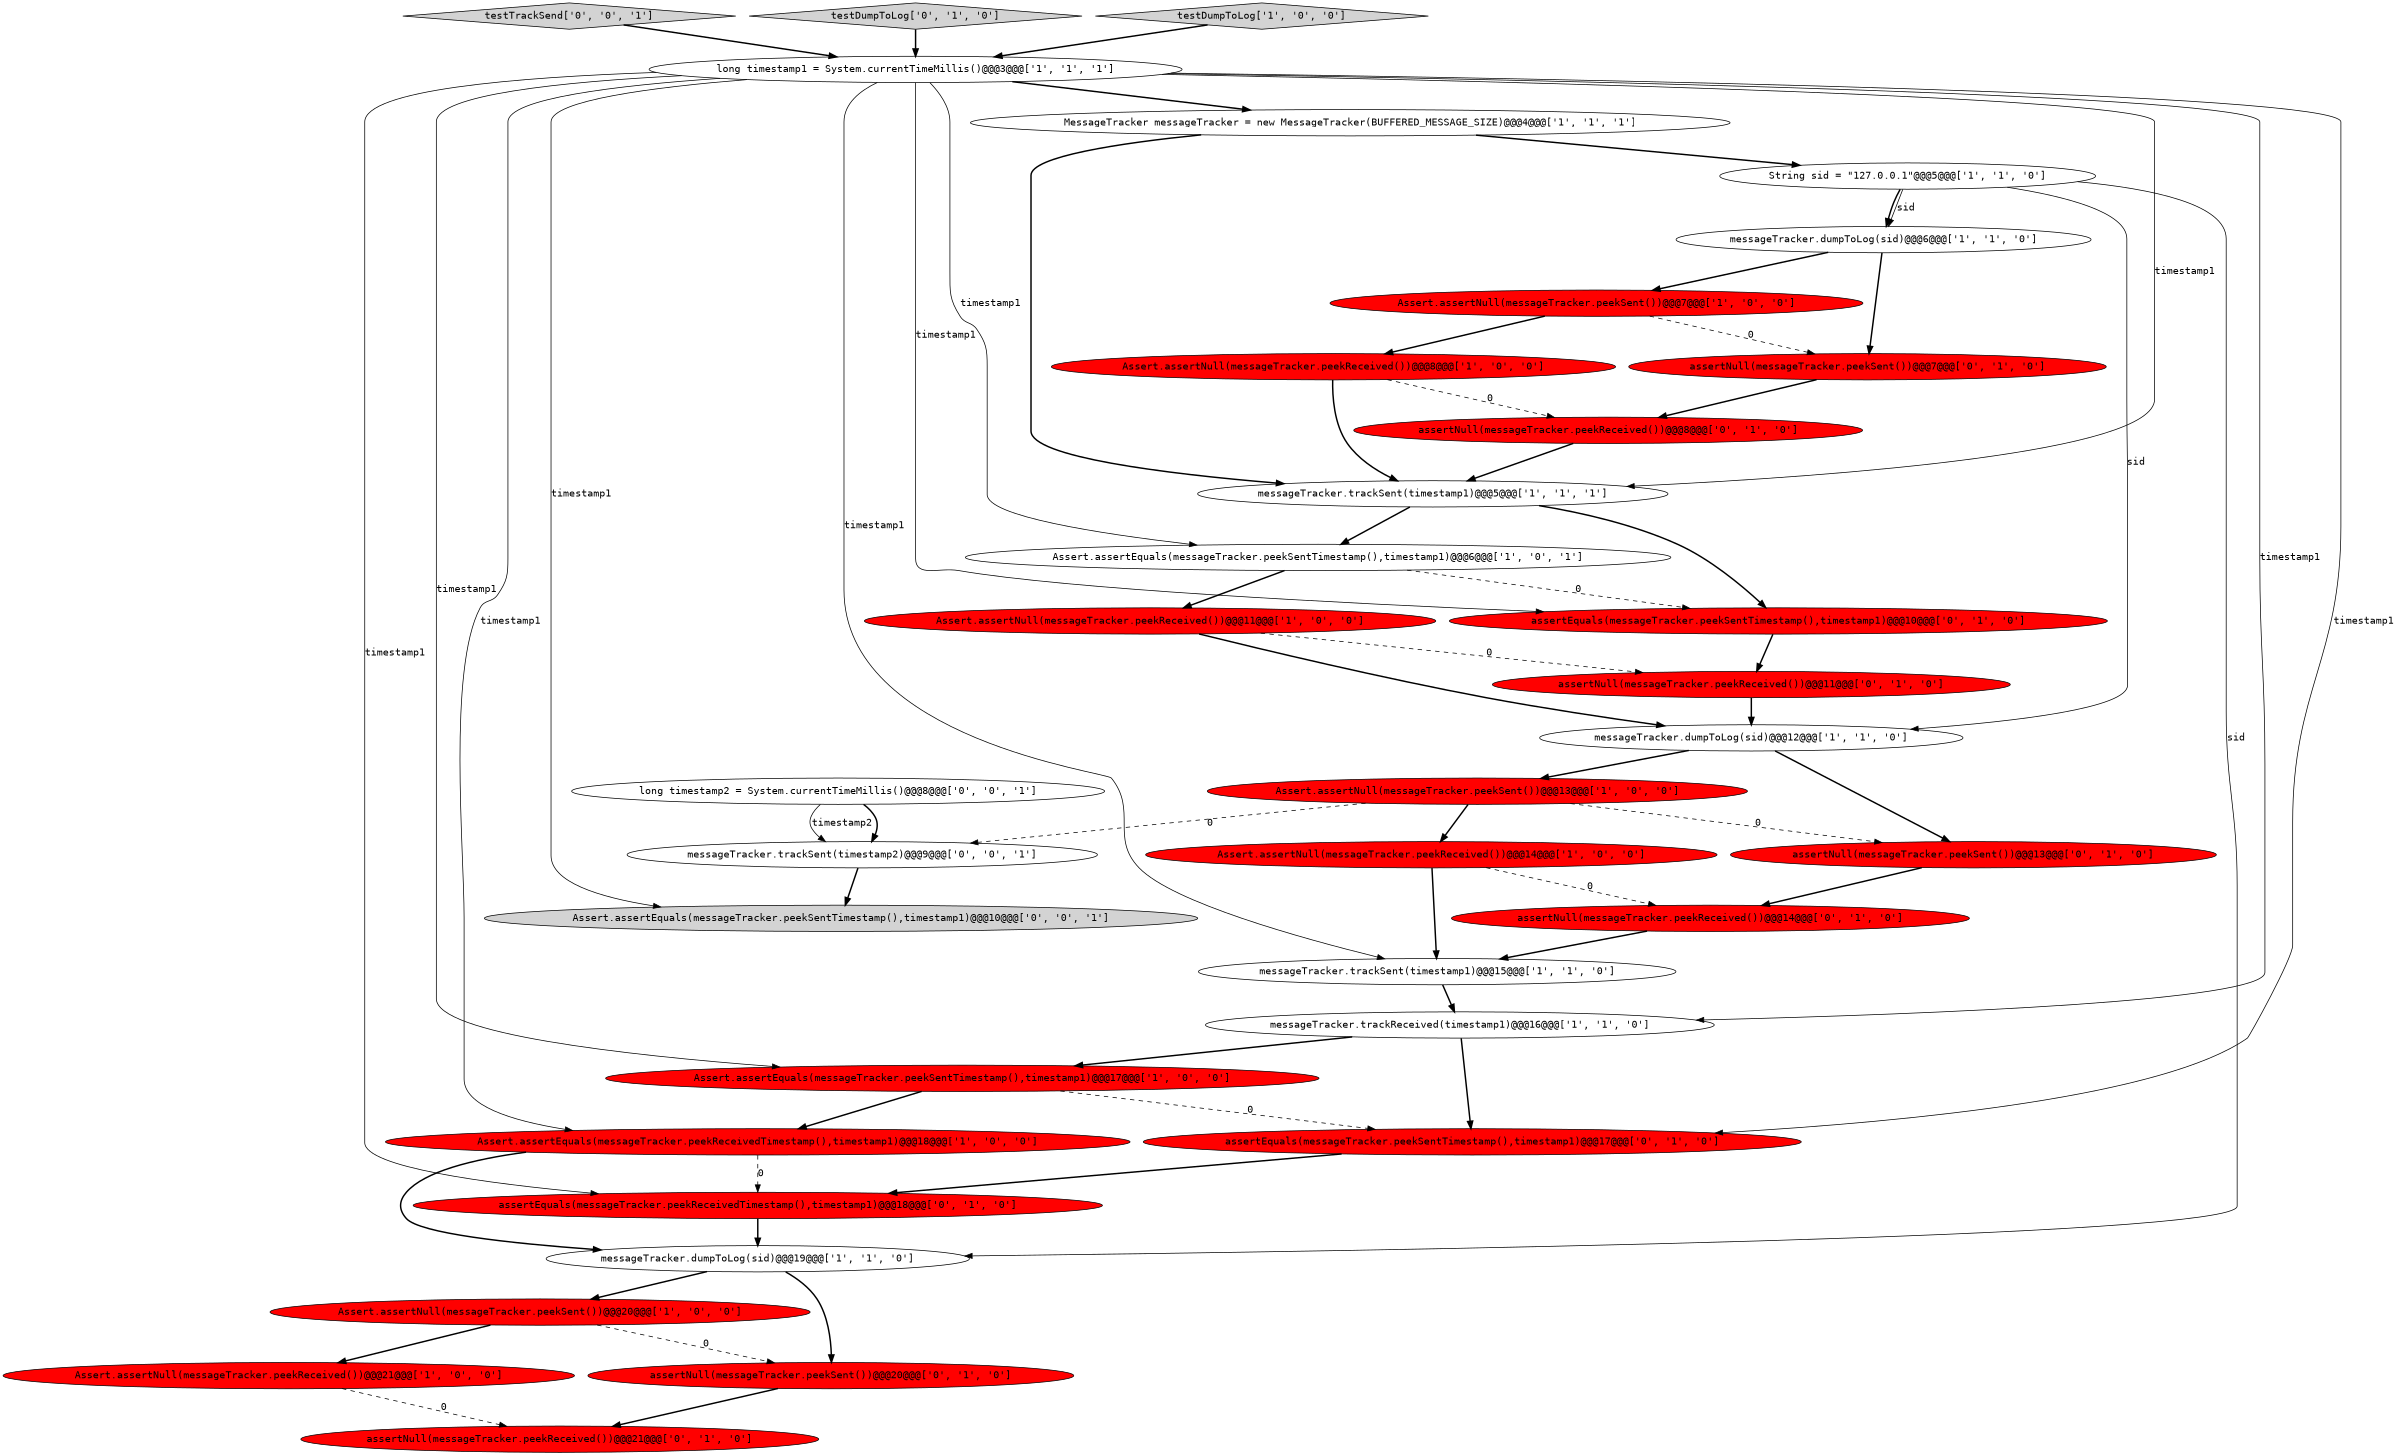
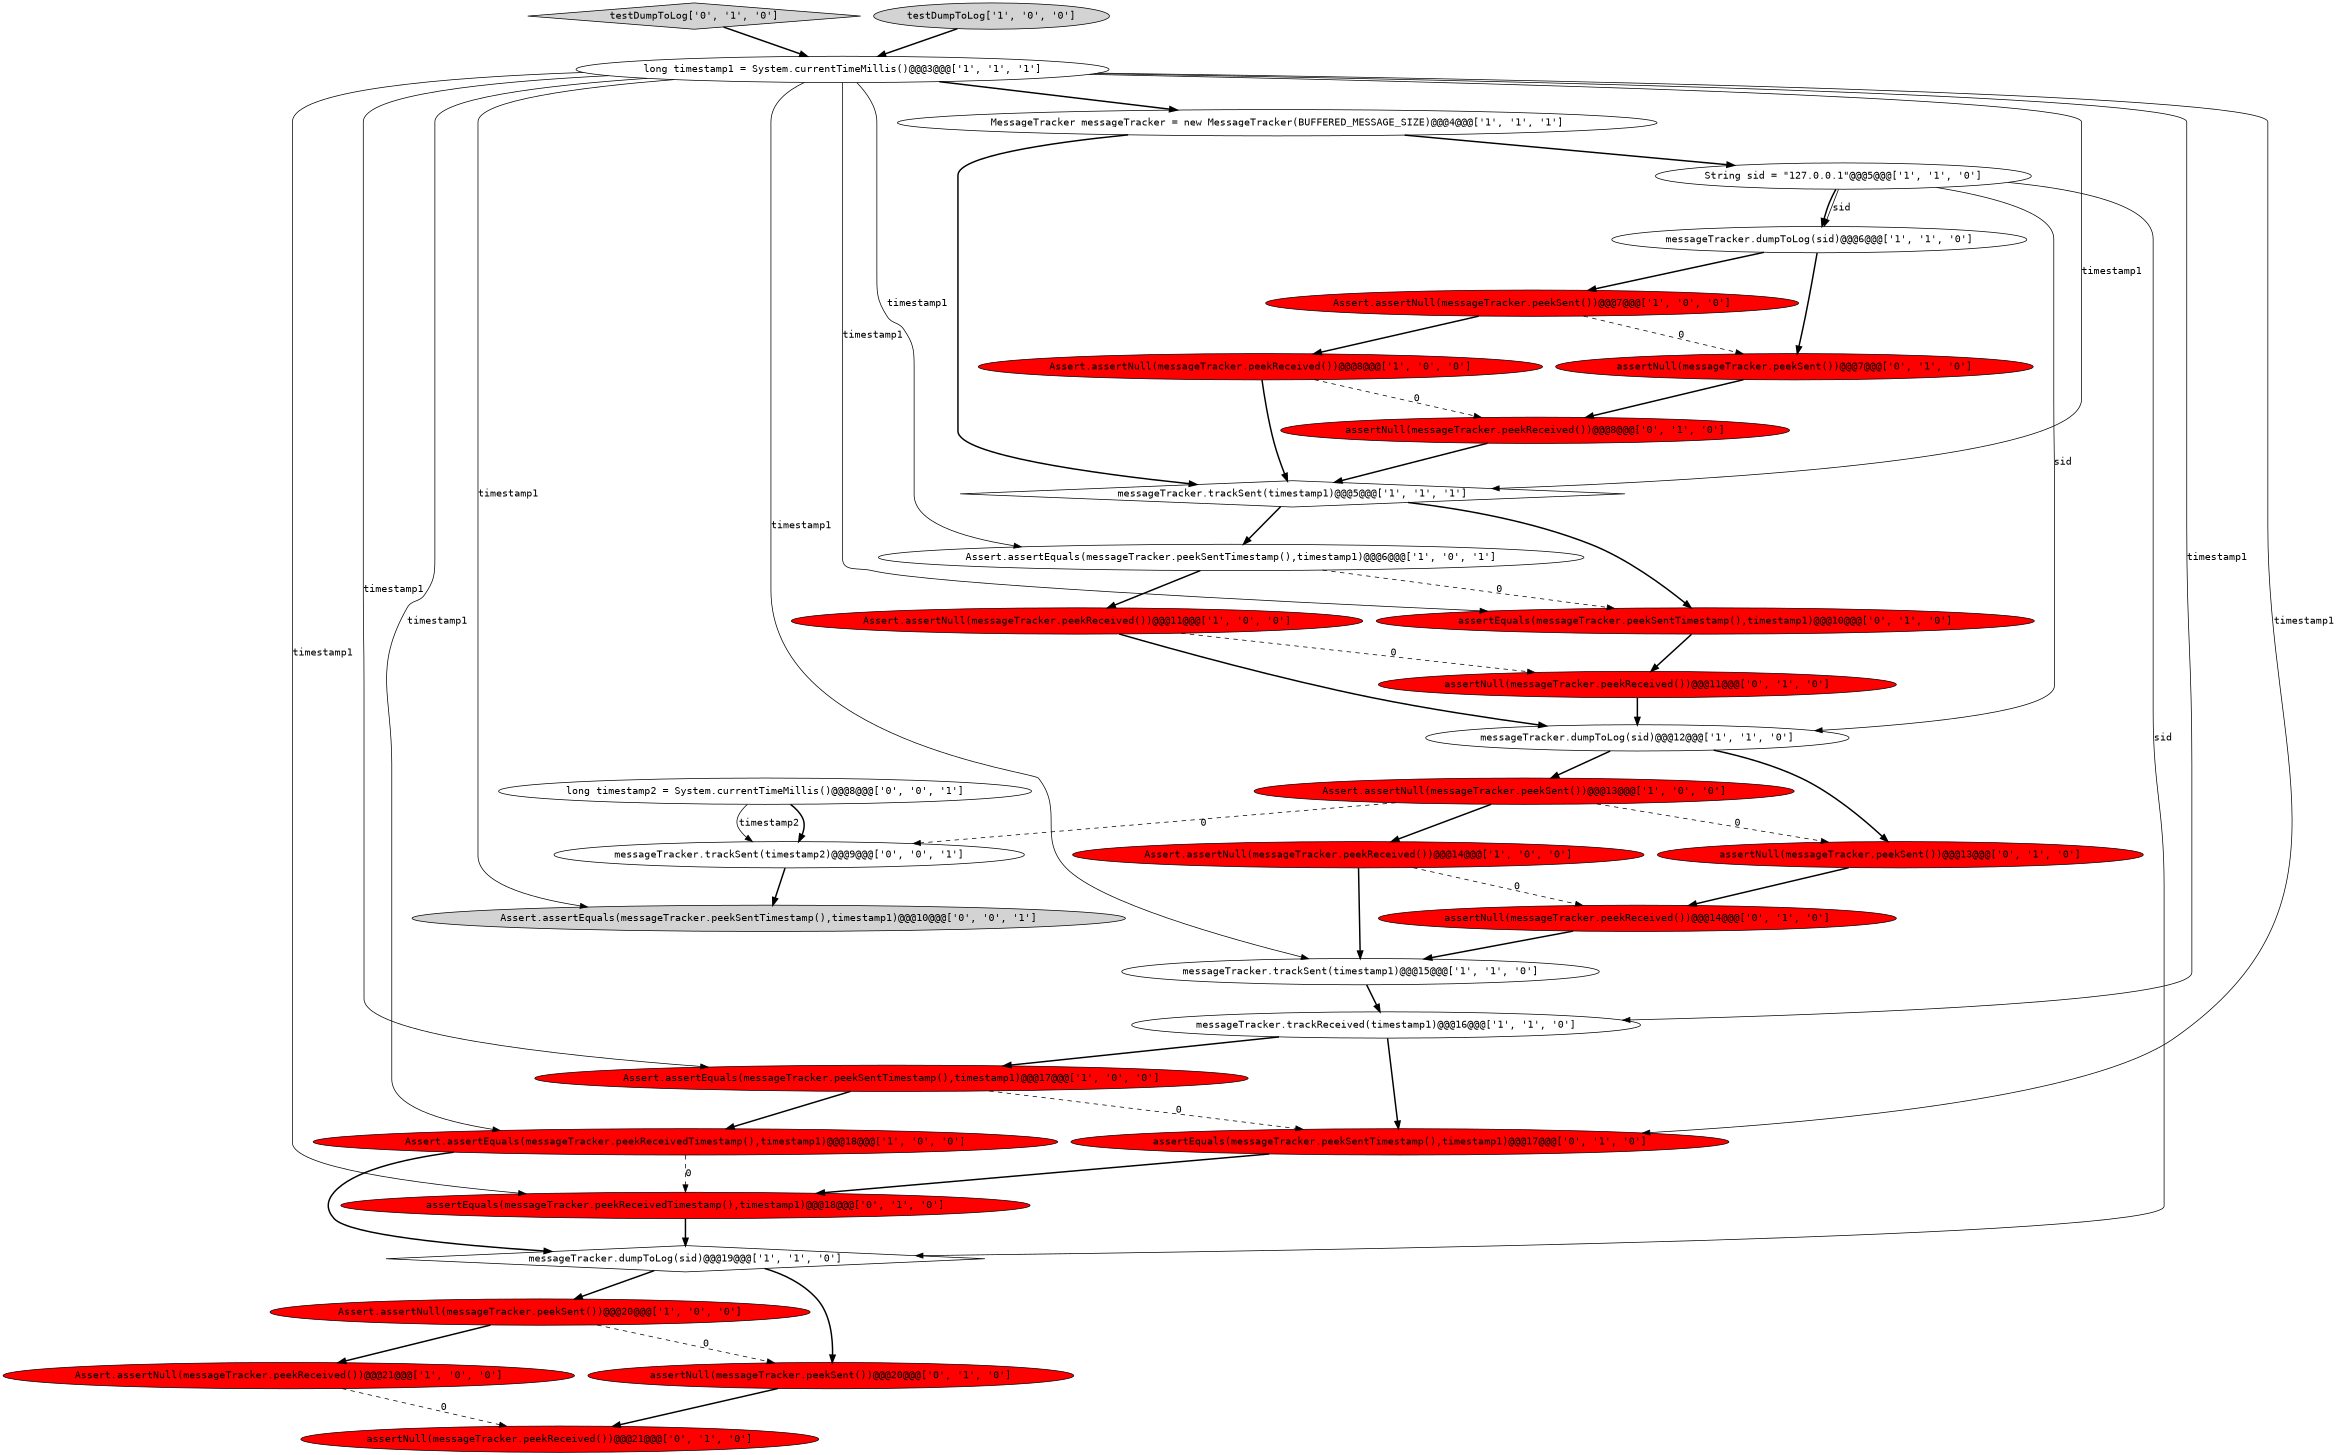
node "testTrackSend['0', '0', '1']": removed
node "testDumpToLog['1', '0', '0']": shape diamond -> ellipse
node "messageTracker.trackSent(timestamp1)@@@5@@@['1', '1', '1']": shape ellipse -> diamond
node "messageTracker.dumpToLog(sid)@@@19@@@['1', '1', '0']": shape ellipse -> diamond
